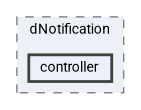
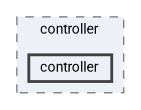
cluster "dNotification": label "dNotification" -> "controller"
